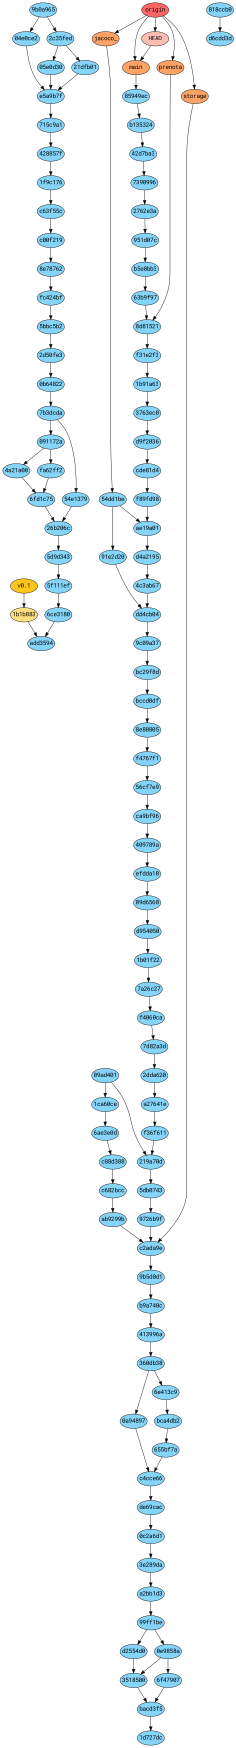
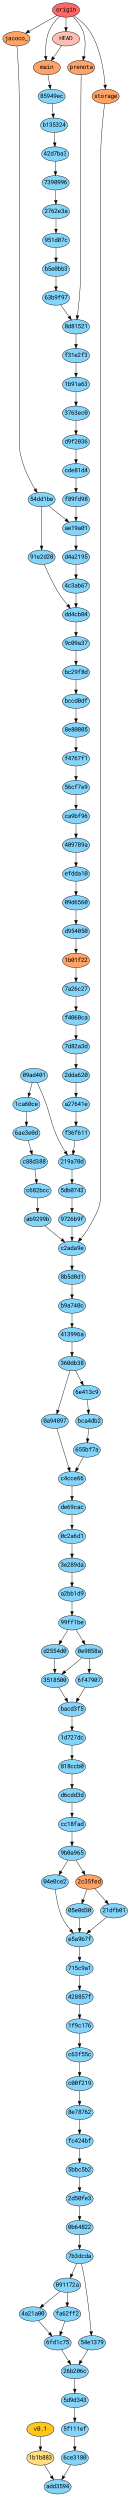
node "2c35fed": fillcolor #85d5fa -> #ffa366
node "1b01f22": fillcolor #85d5fa -> #ffa366
node "9b5d0d1": label "9b5d0d1" -> "8b5d0d1"
node "a2bb1d3": label "a2bb1d3" -> "a2bb1d9"
edge "1d727dc" -> "818ccb0": added
node "cc18fad": added
